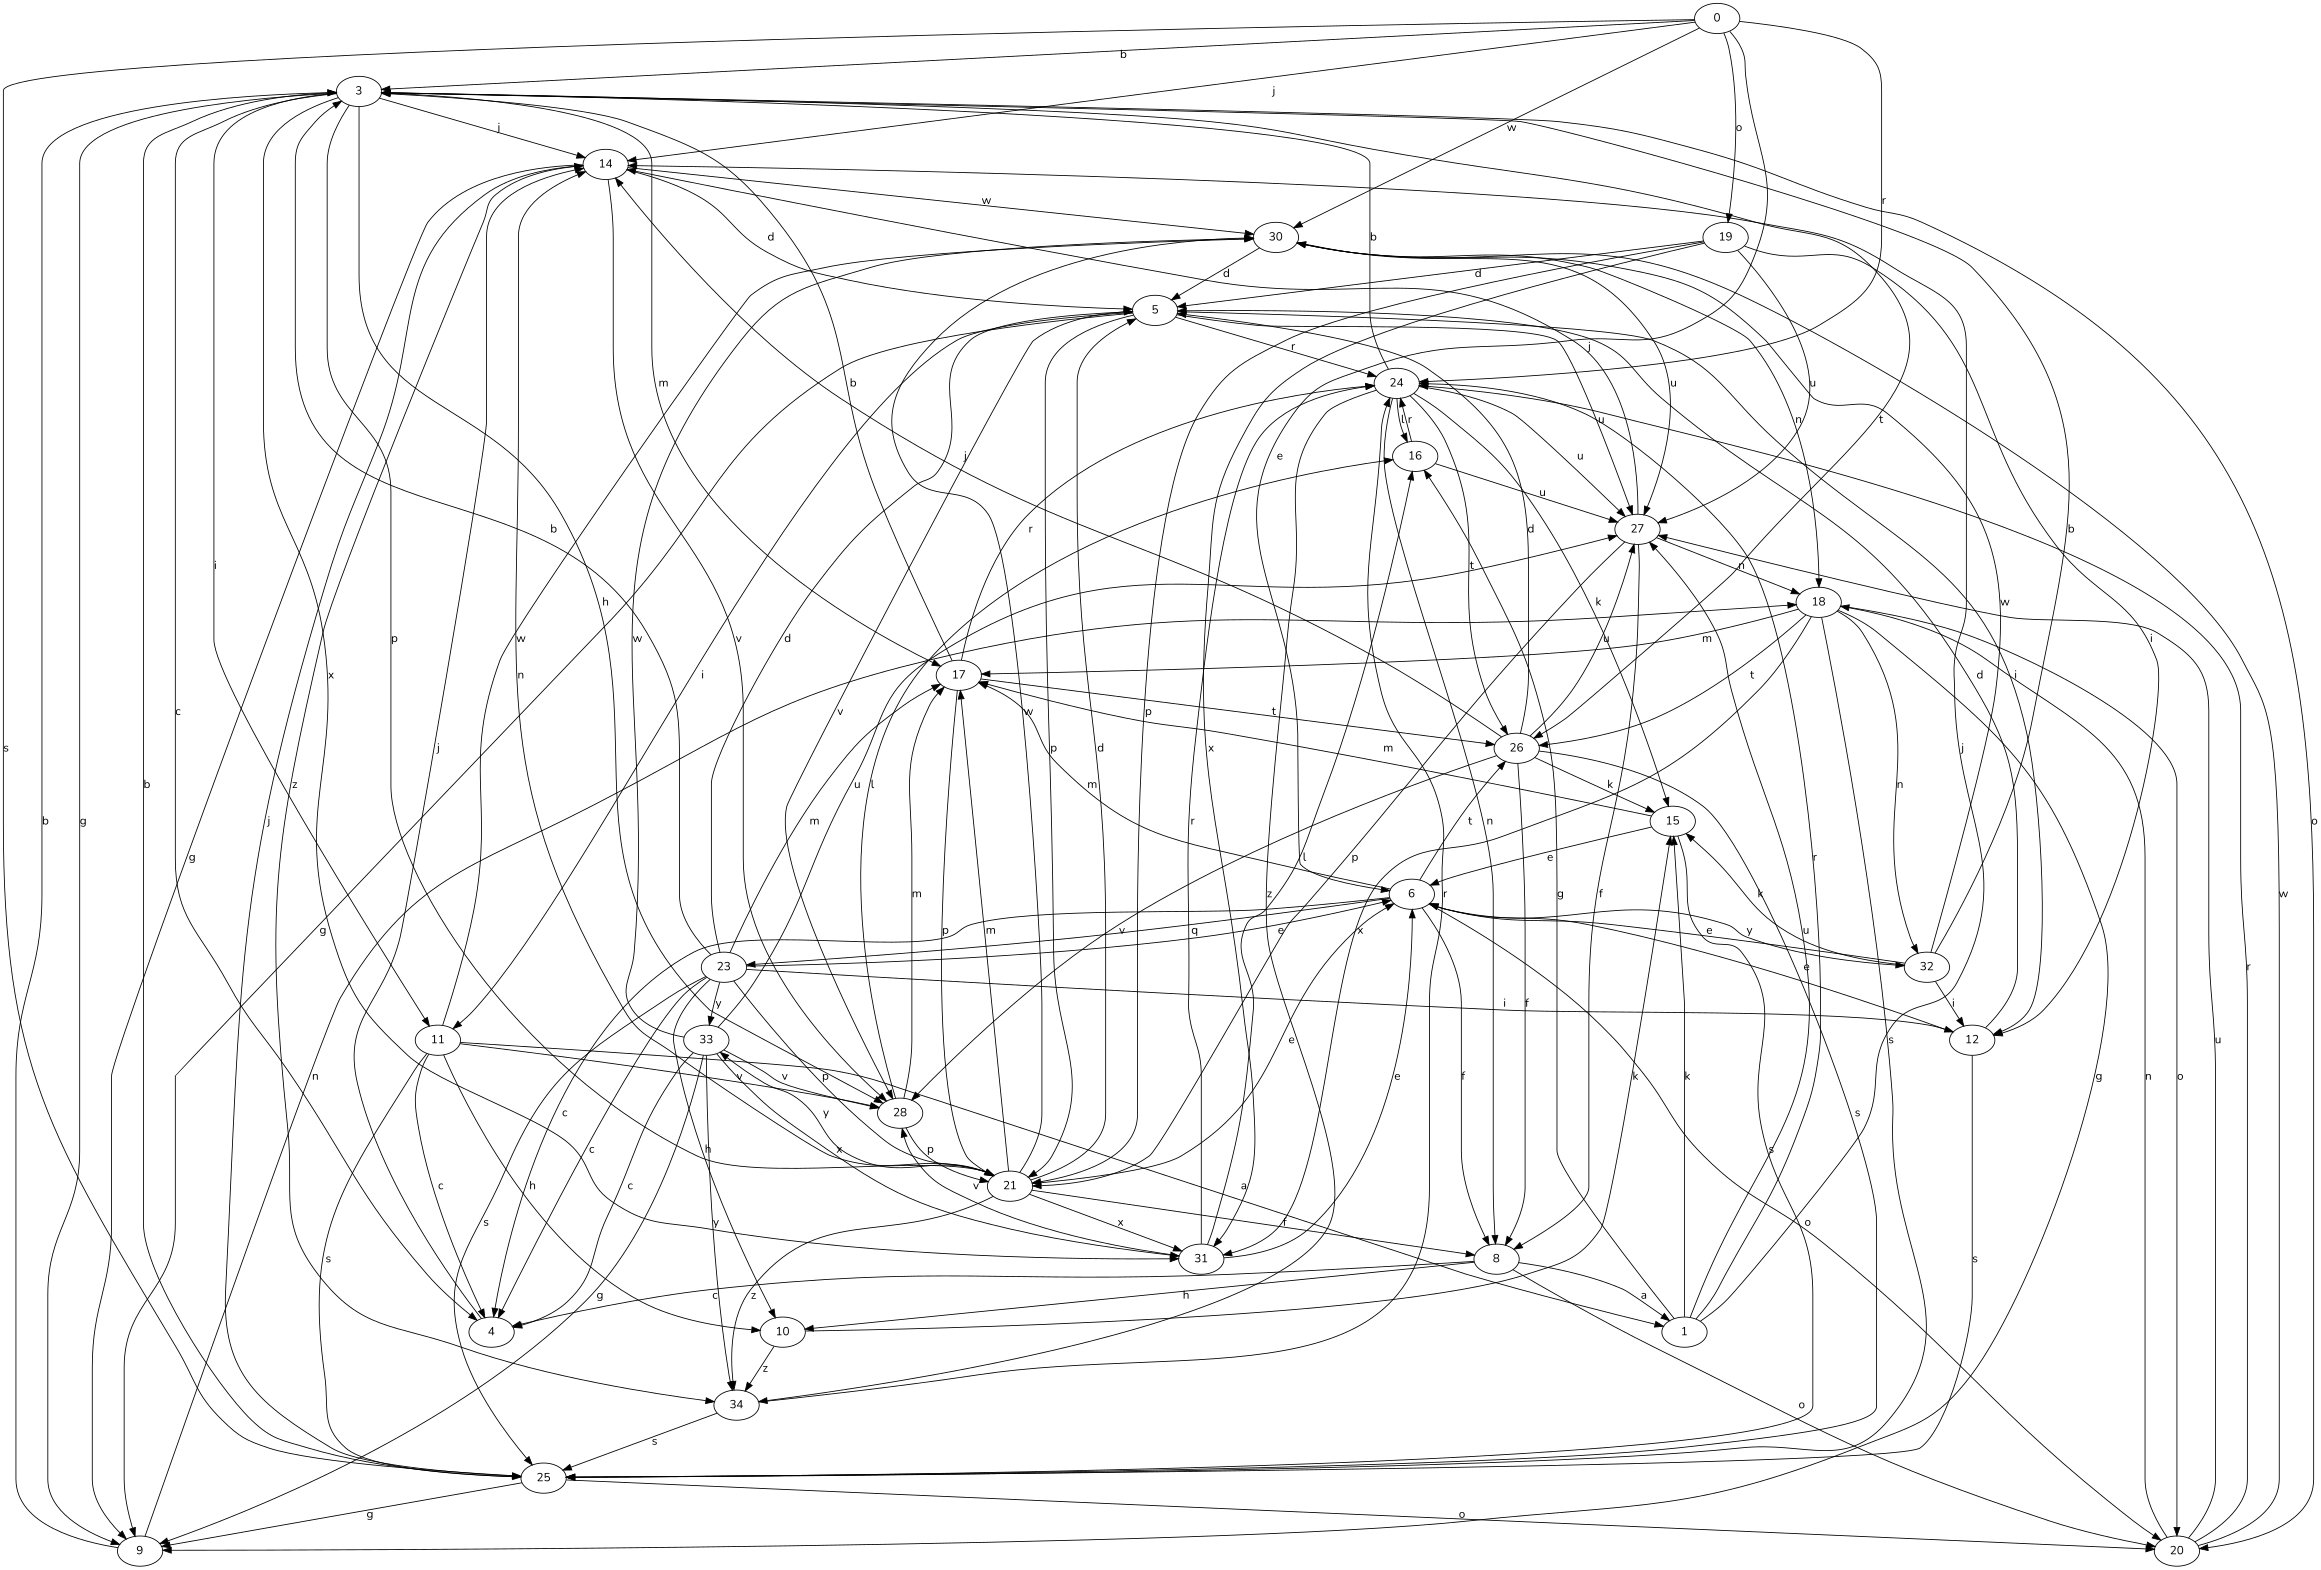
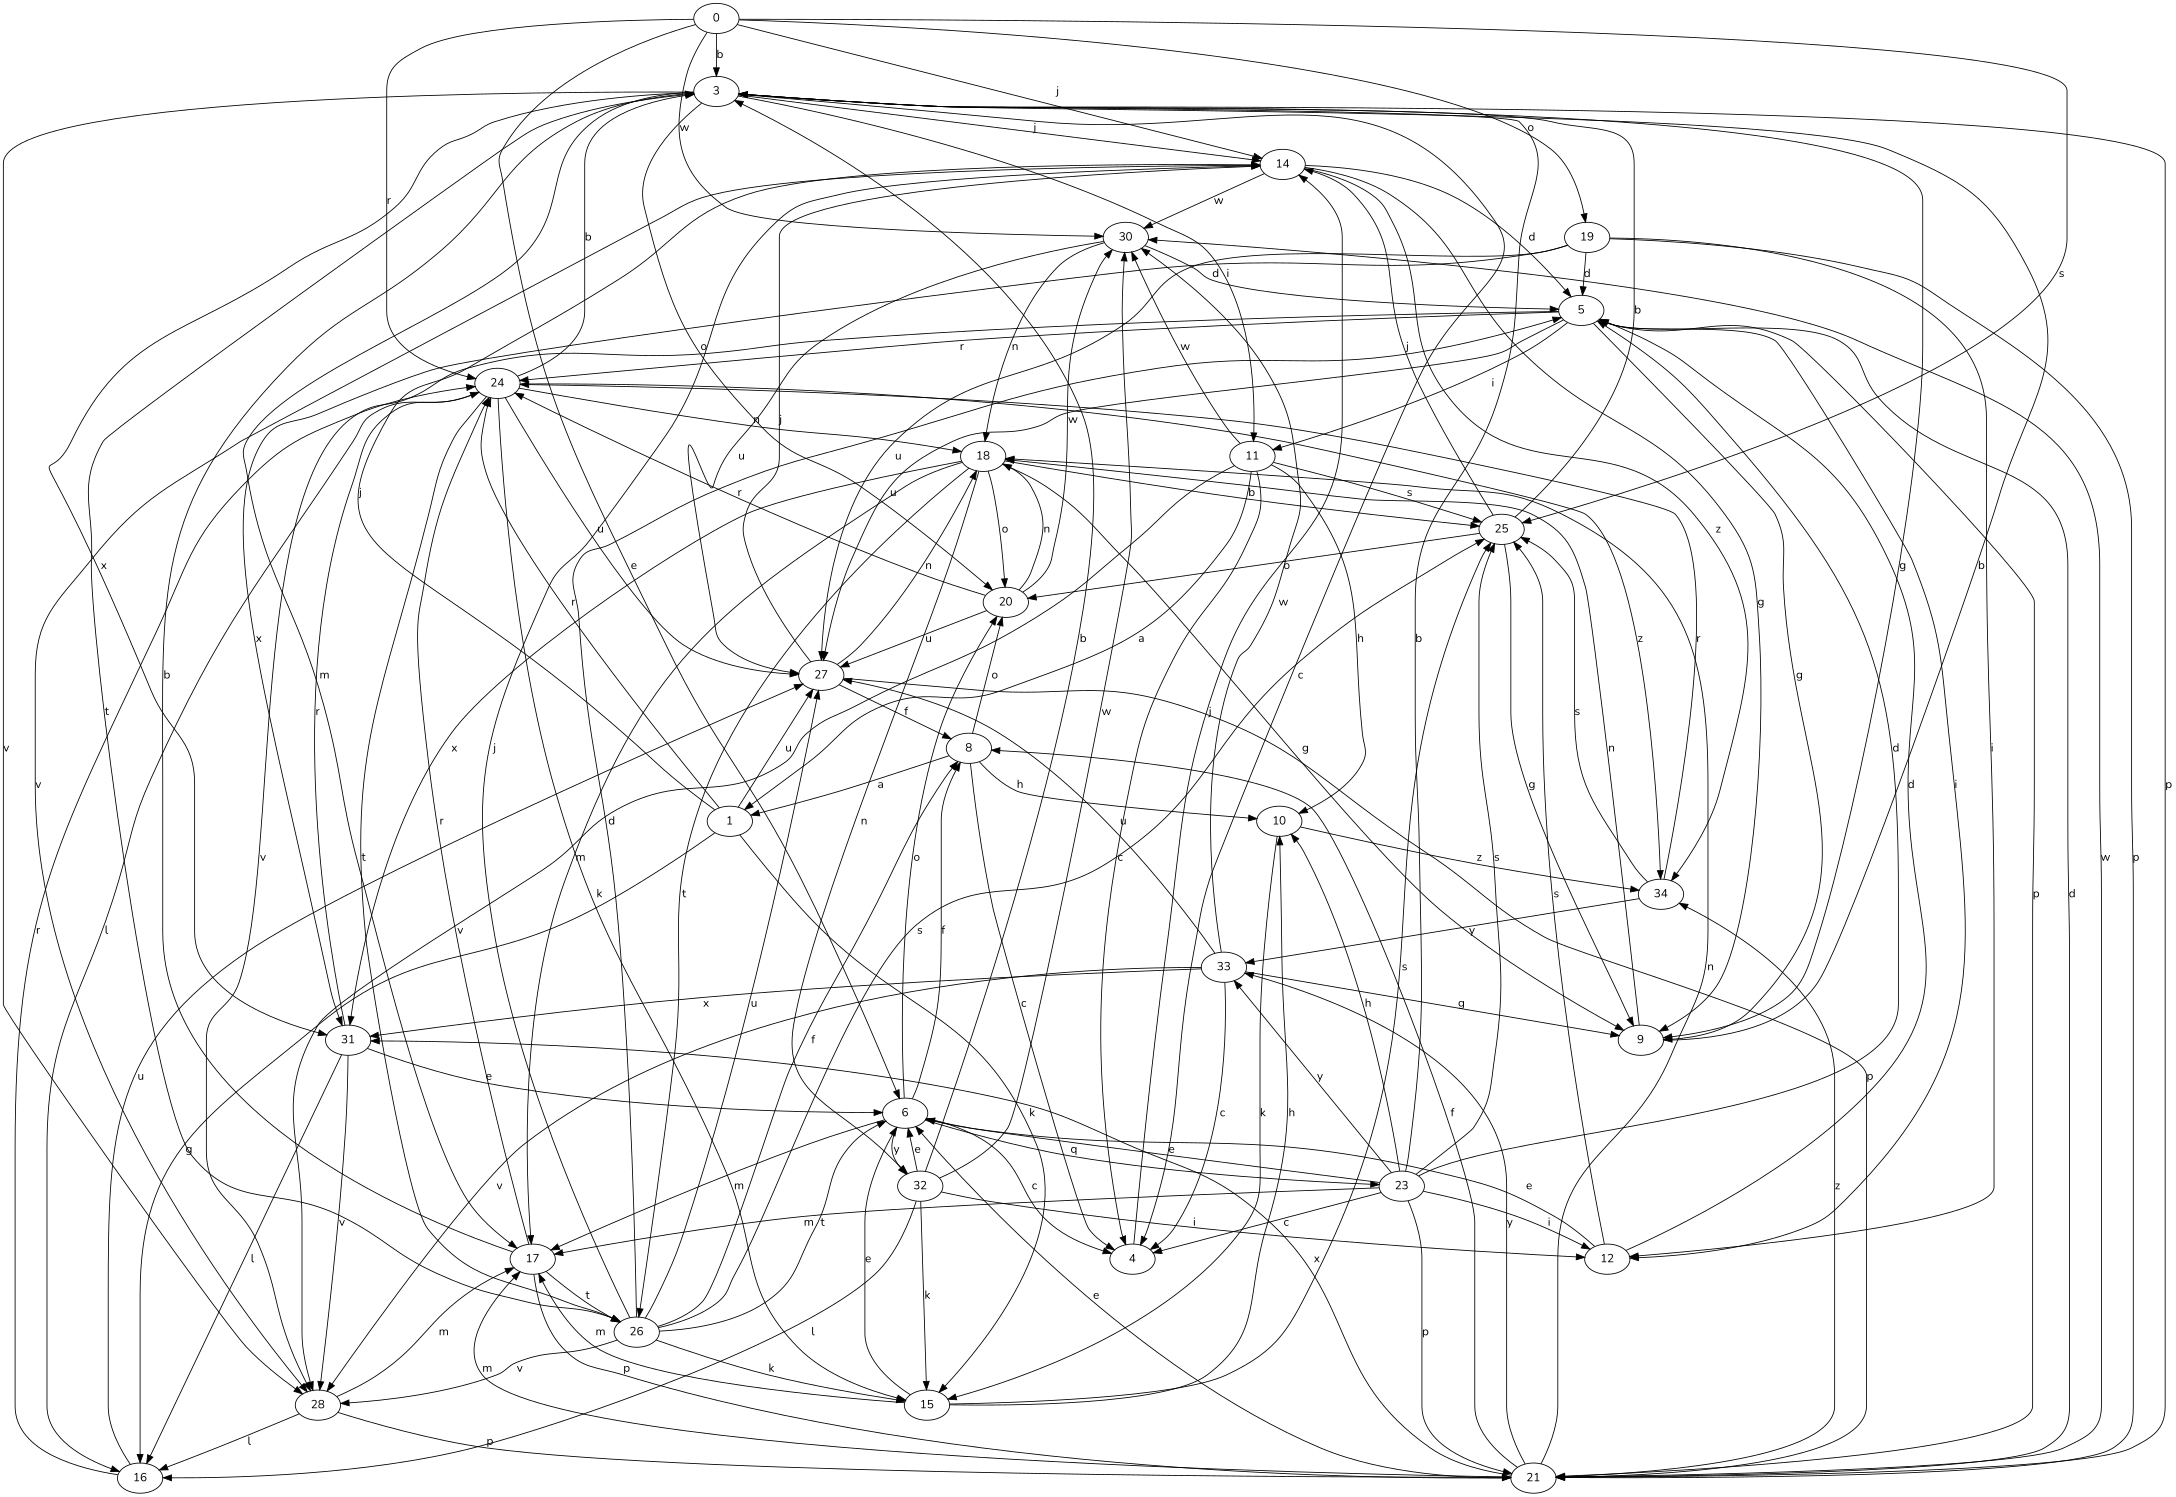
edge "3" -> "28": label "h" -> "v"
edge "21" -> "14": now "21" -> "18"
edge "24" -> "8": now "24" -> "18"
edge "6" -> "26": reversed
edge "18" -> "25": label "s" -> "b"
edge "33" -> "34": reversed
edge "15" -> "10": added, label "h"
edge "32" -> "16": added, label "l"
